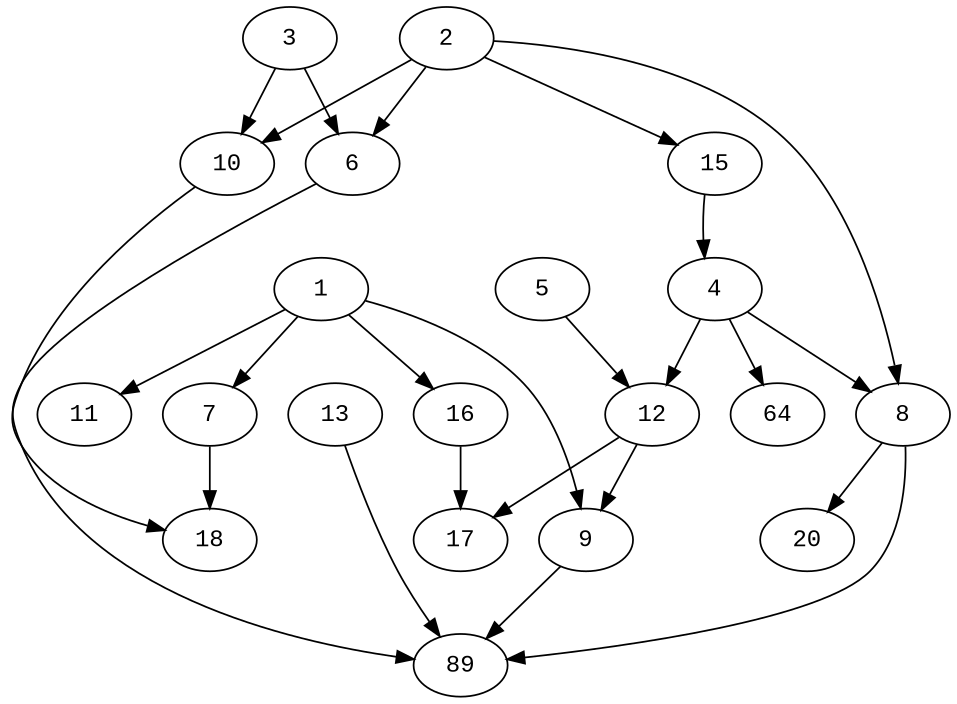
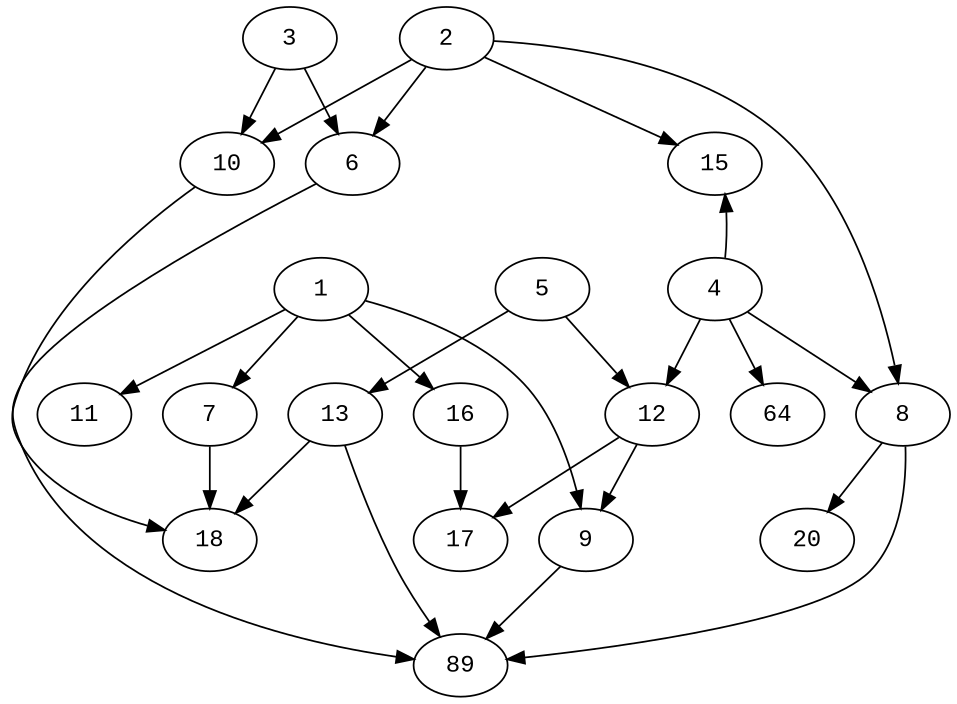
edge "15" -> "4": reversed
edge "5" -> "13": added
edge "13" -> "18": added
